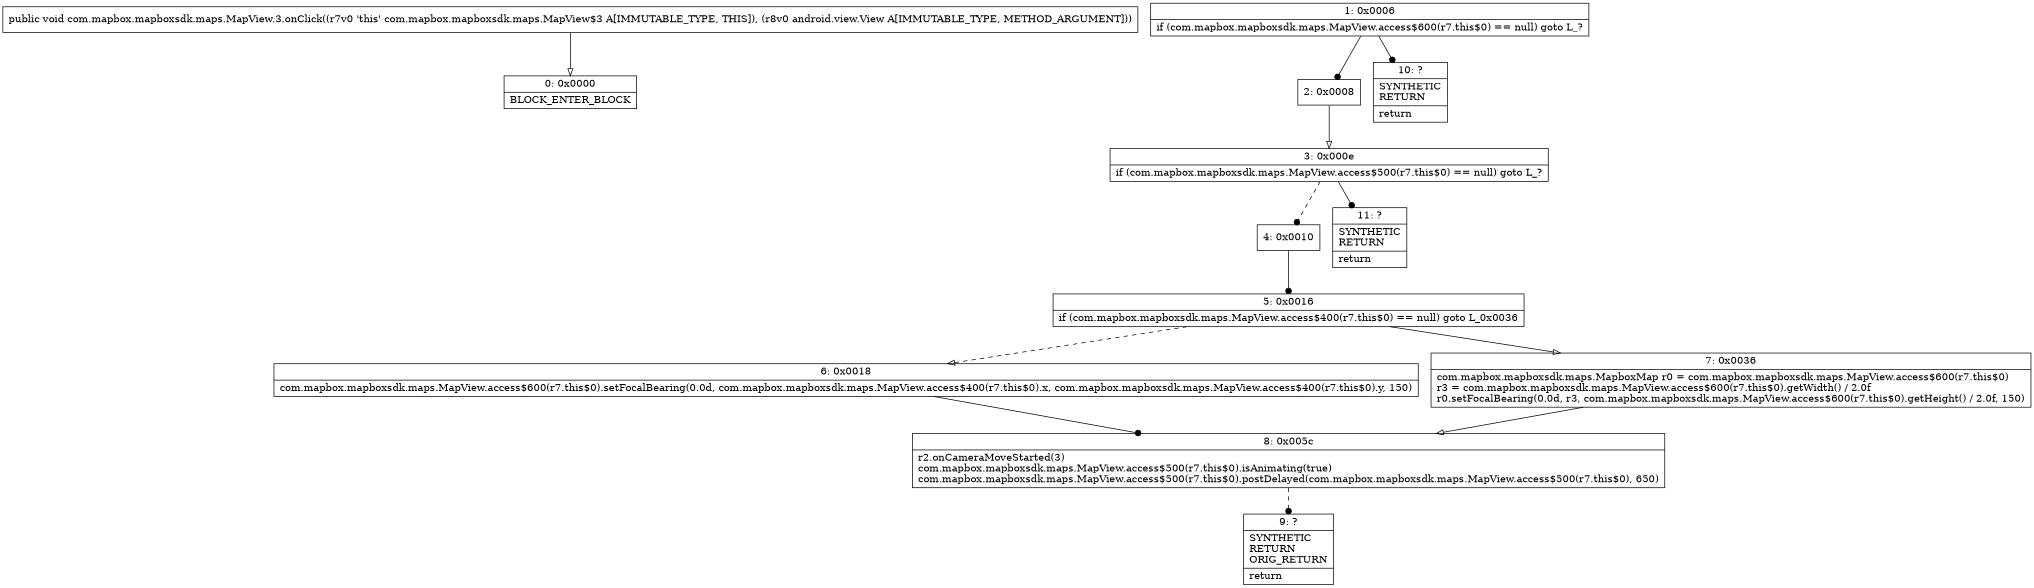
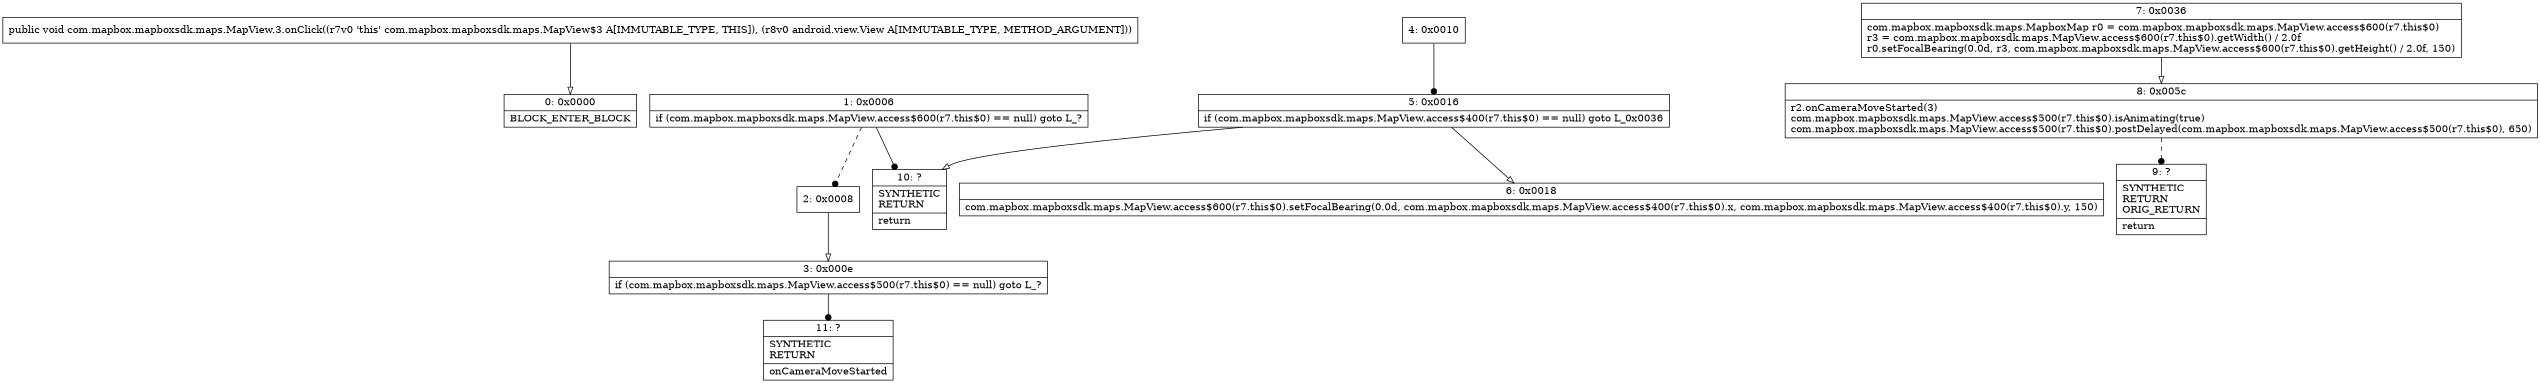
edge "1: 0x0006" -> "2: 0x0008": style solid -> dashed
edge "3: 0x000e" -> "4: 0x0010": removed
node "11: ?": text "return" -> "onCameraMoveStarted"
edge "5: 0x0016" -> "7: 0x0036": now "5: 0x0016" -> "10: ?"
edge "5: 0x0016" -> "6: 0x0018": style dashed -> solid
edge "6: 0x0018" -> "8: 0x005c": removed
